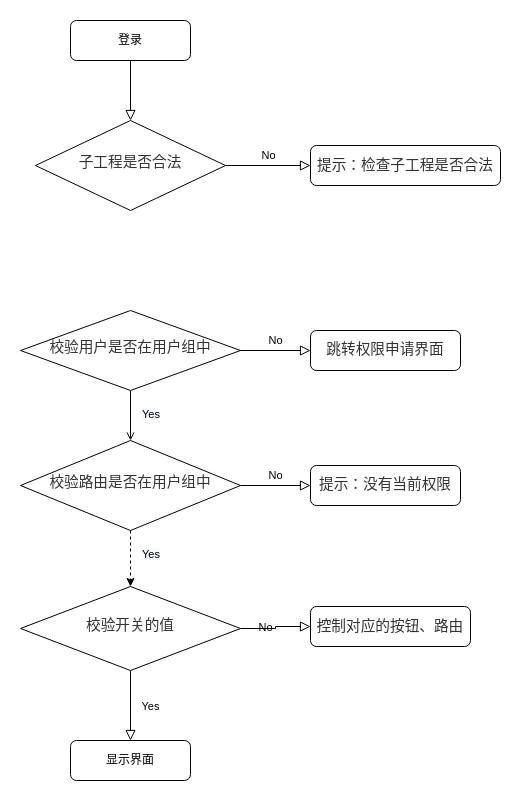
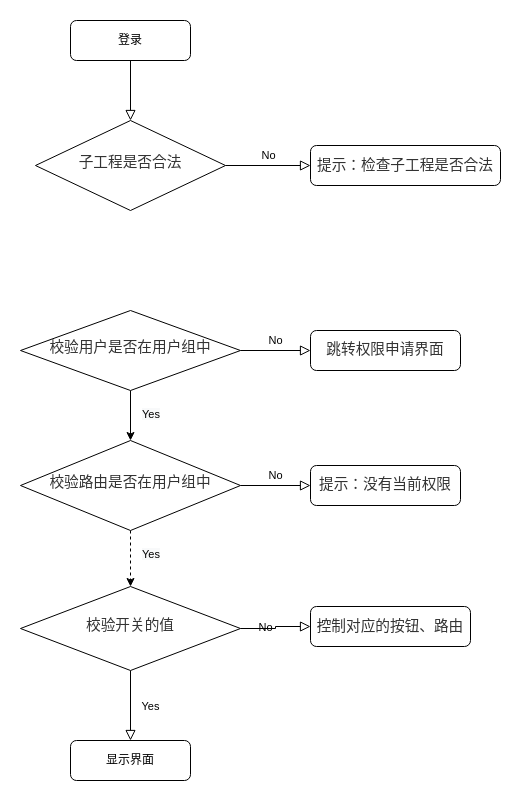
edge "校验用户是否在用户组中" -> "校验路由是否在用户组中": arrowhead open -> classic
